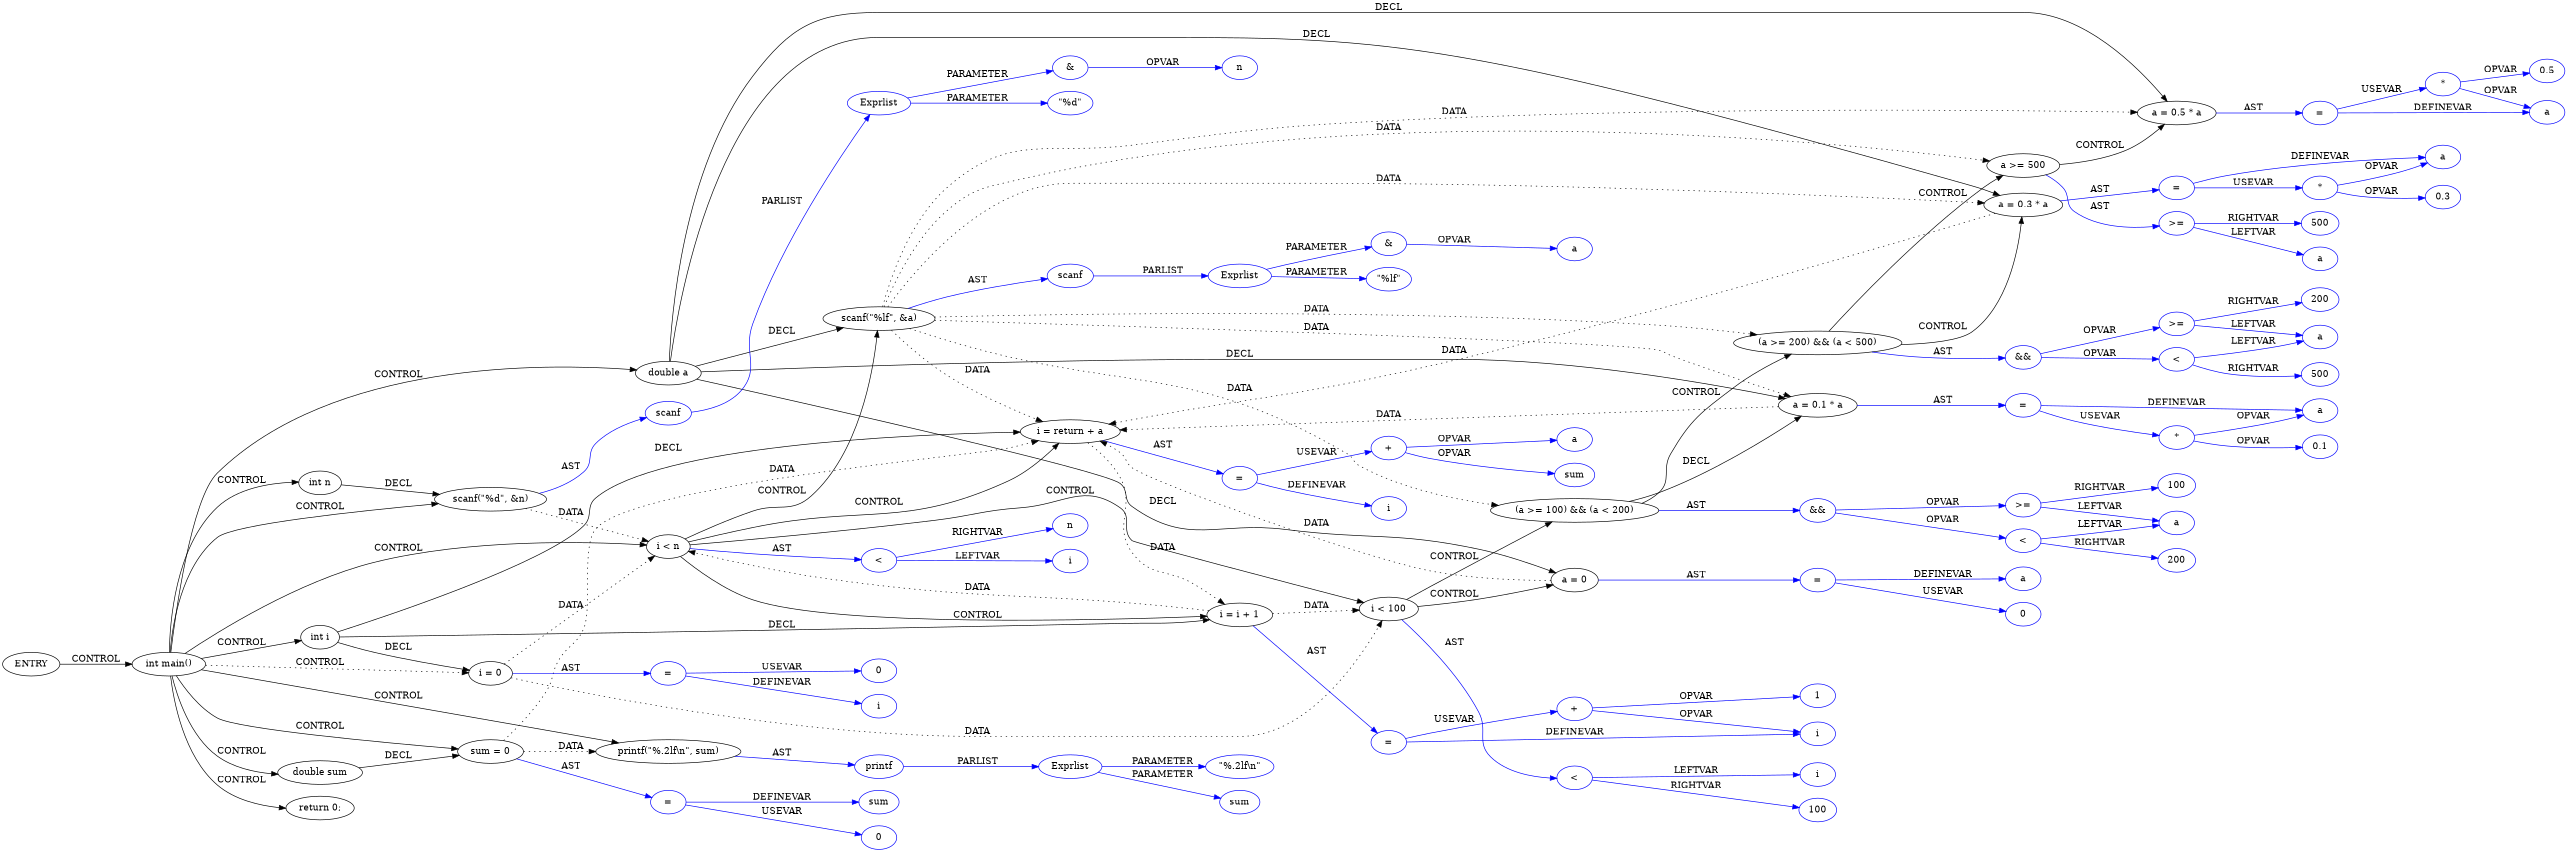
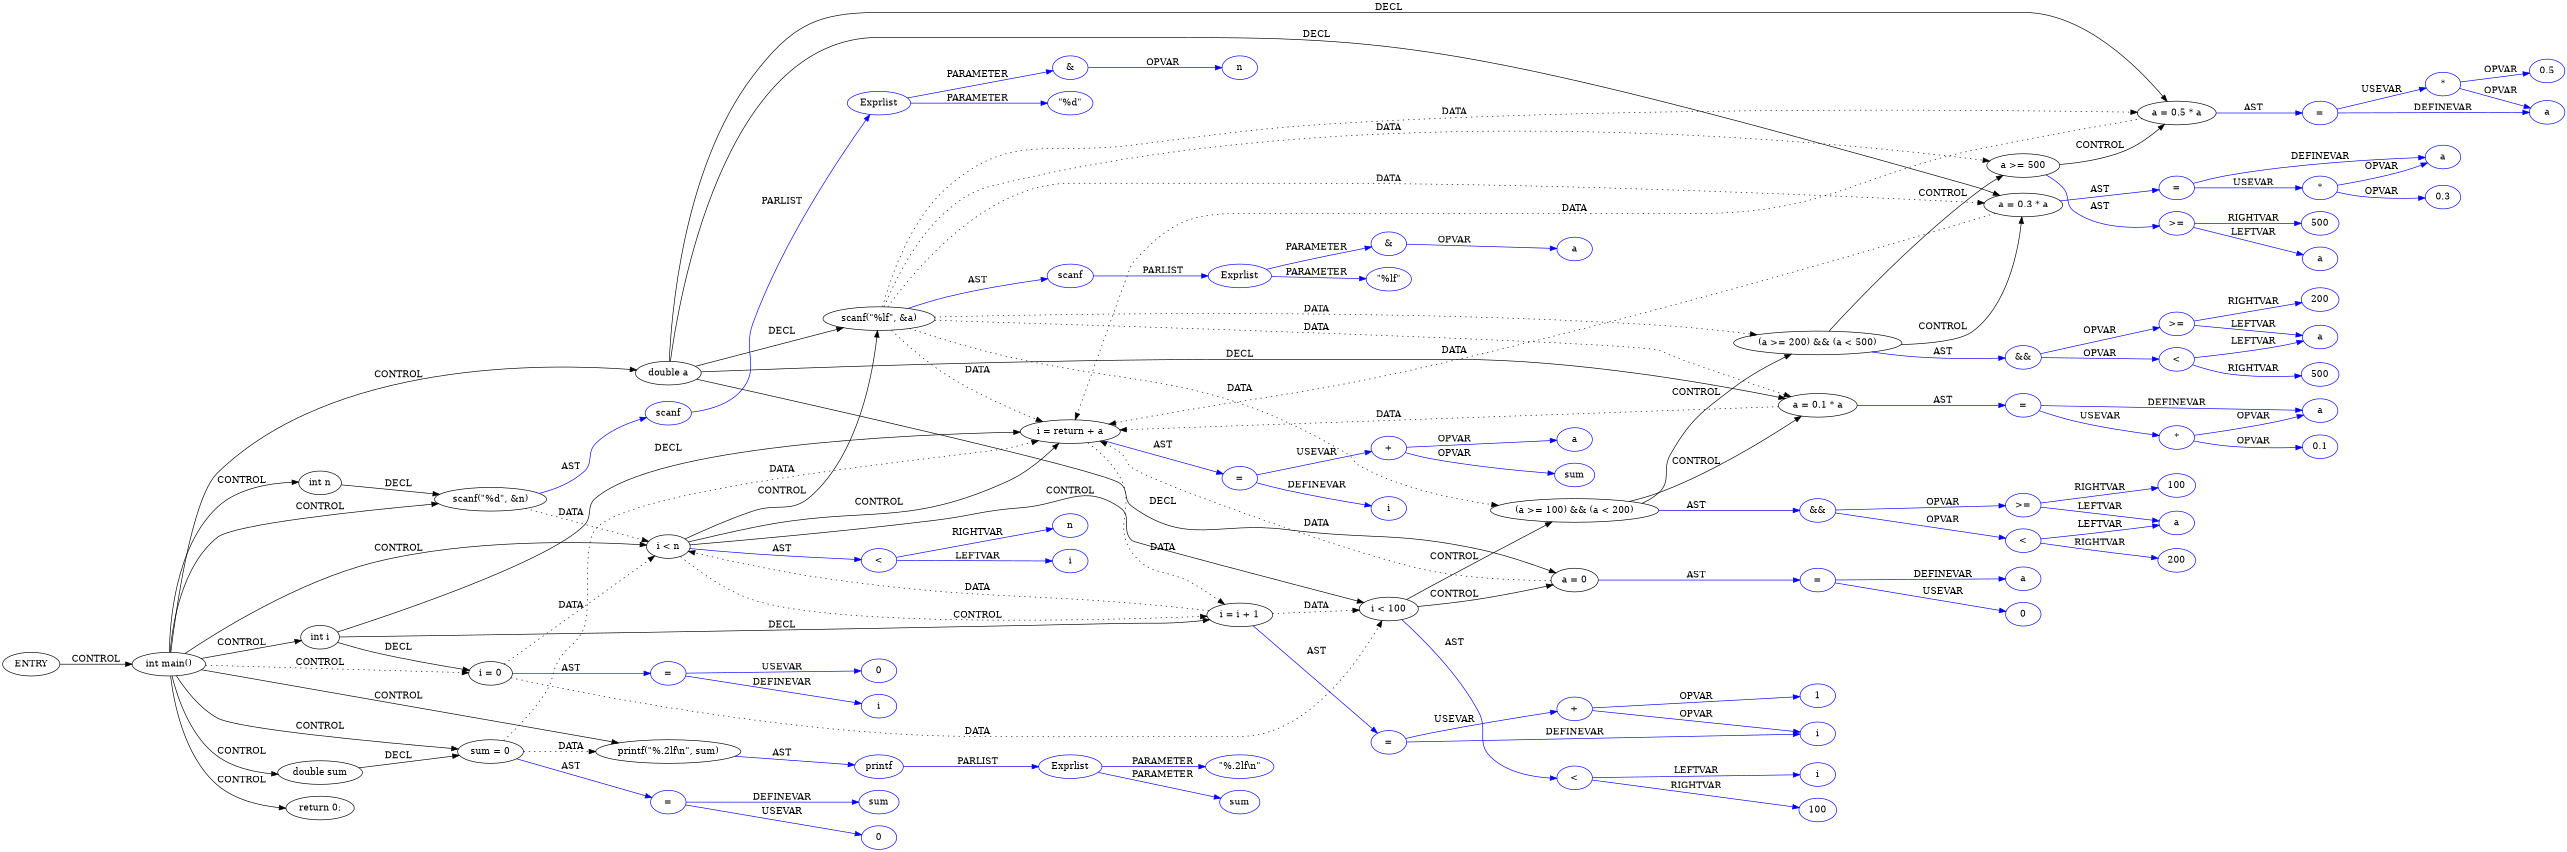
edge "a = 0.5 * a" -> "i = return + a": added, label "DATA"
edge "(a >= 100) && (a < 200)" -> "a = 0.1 * a": label "DECL" -> "CONTROL"
edge "i < n" -> "i = i + 1": style solid -> dotted
